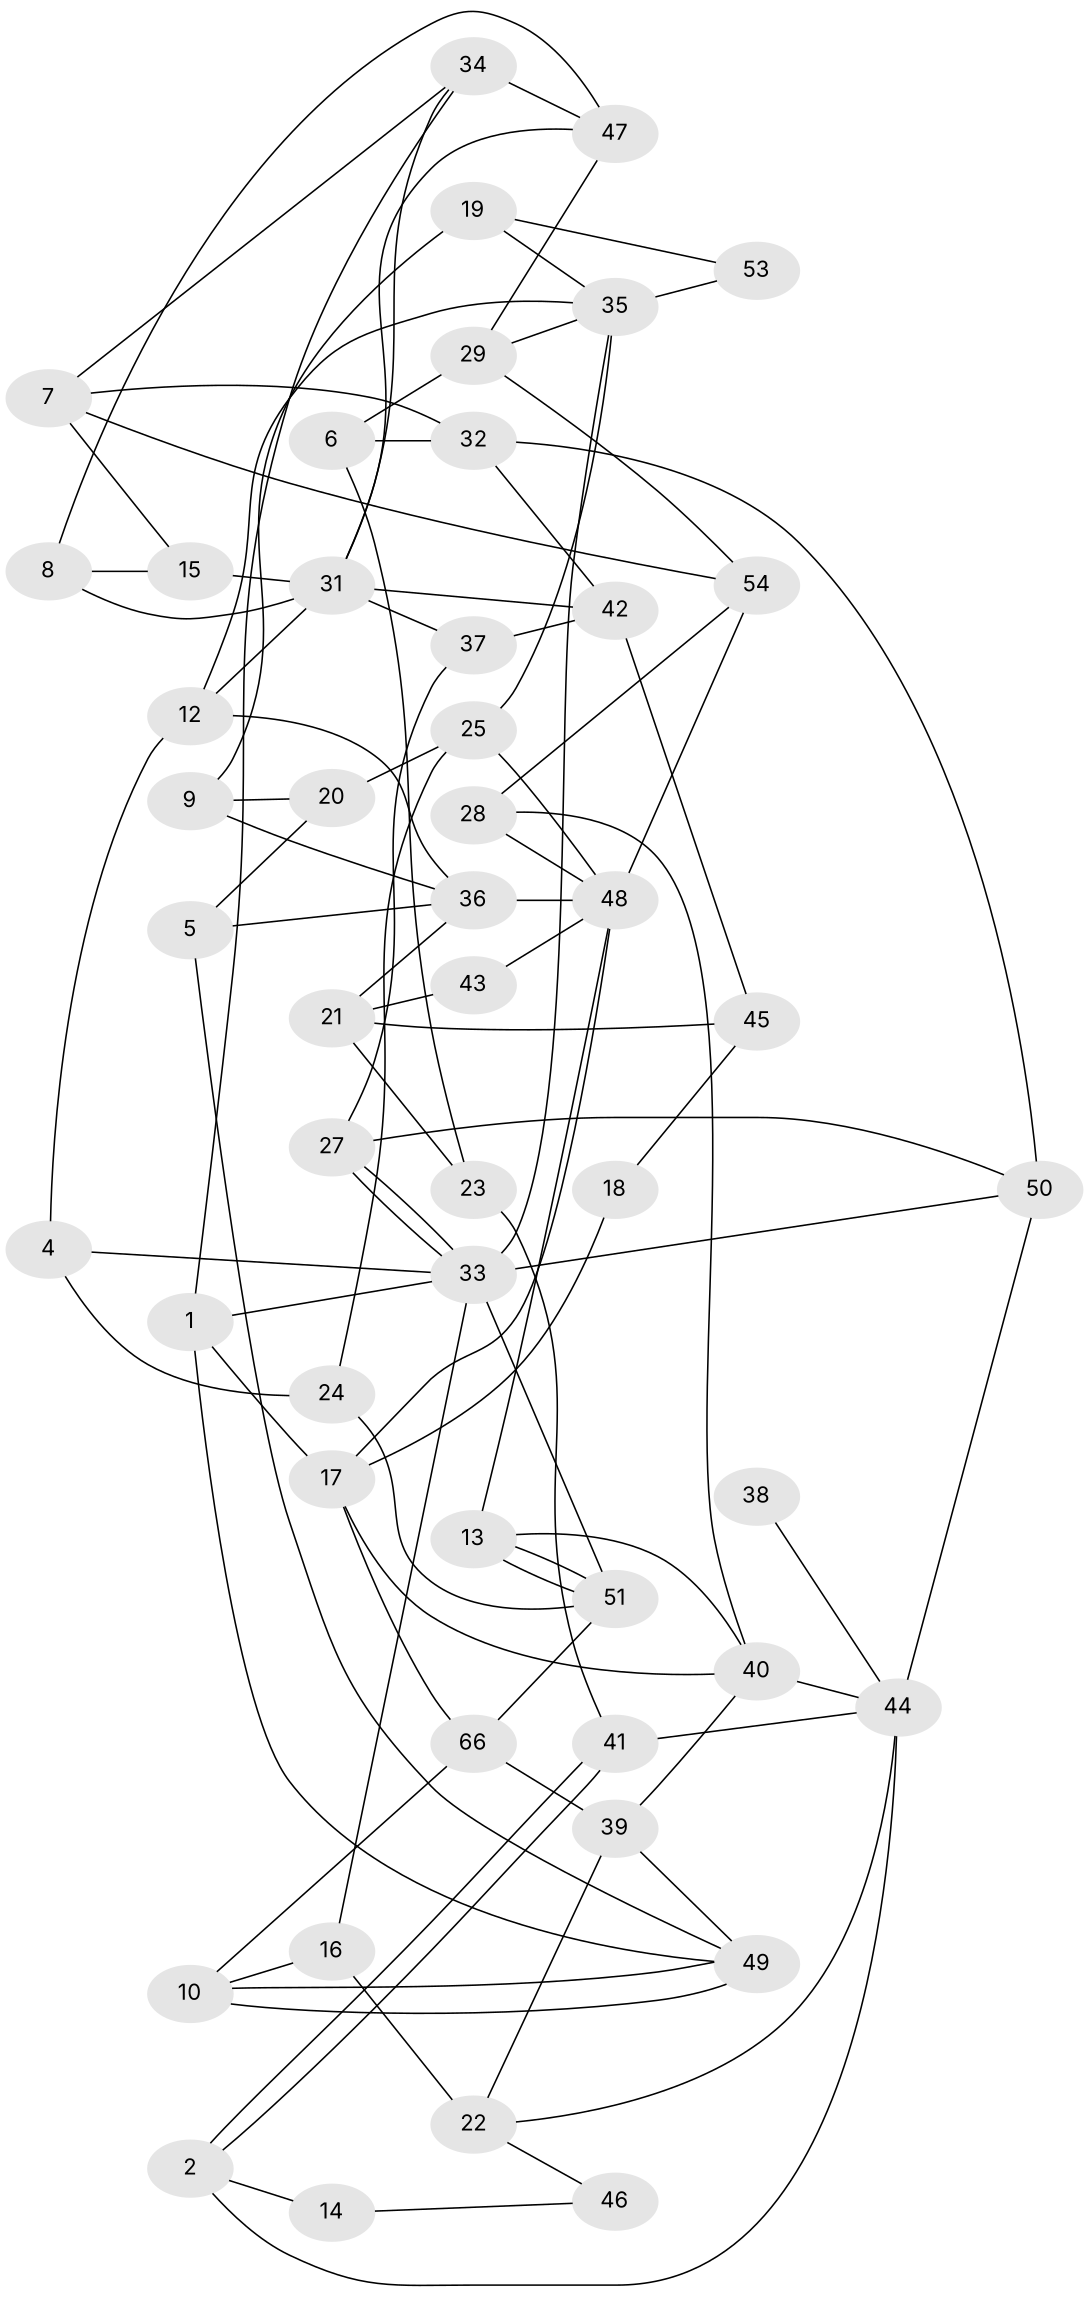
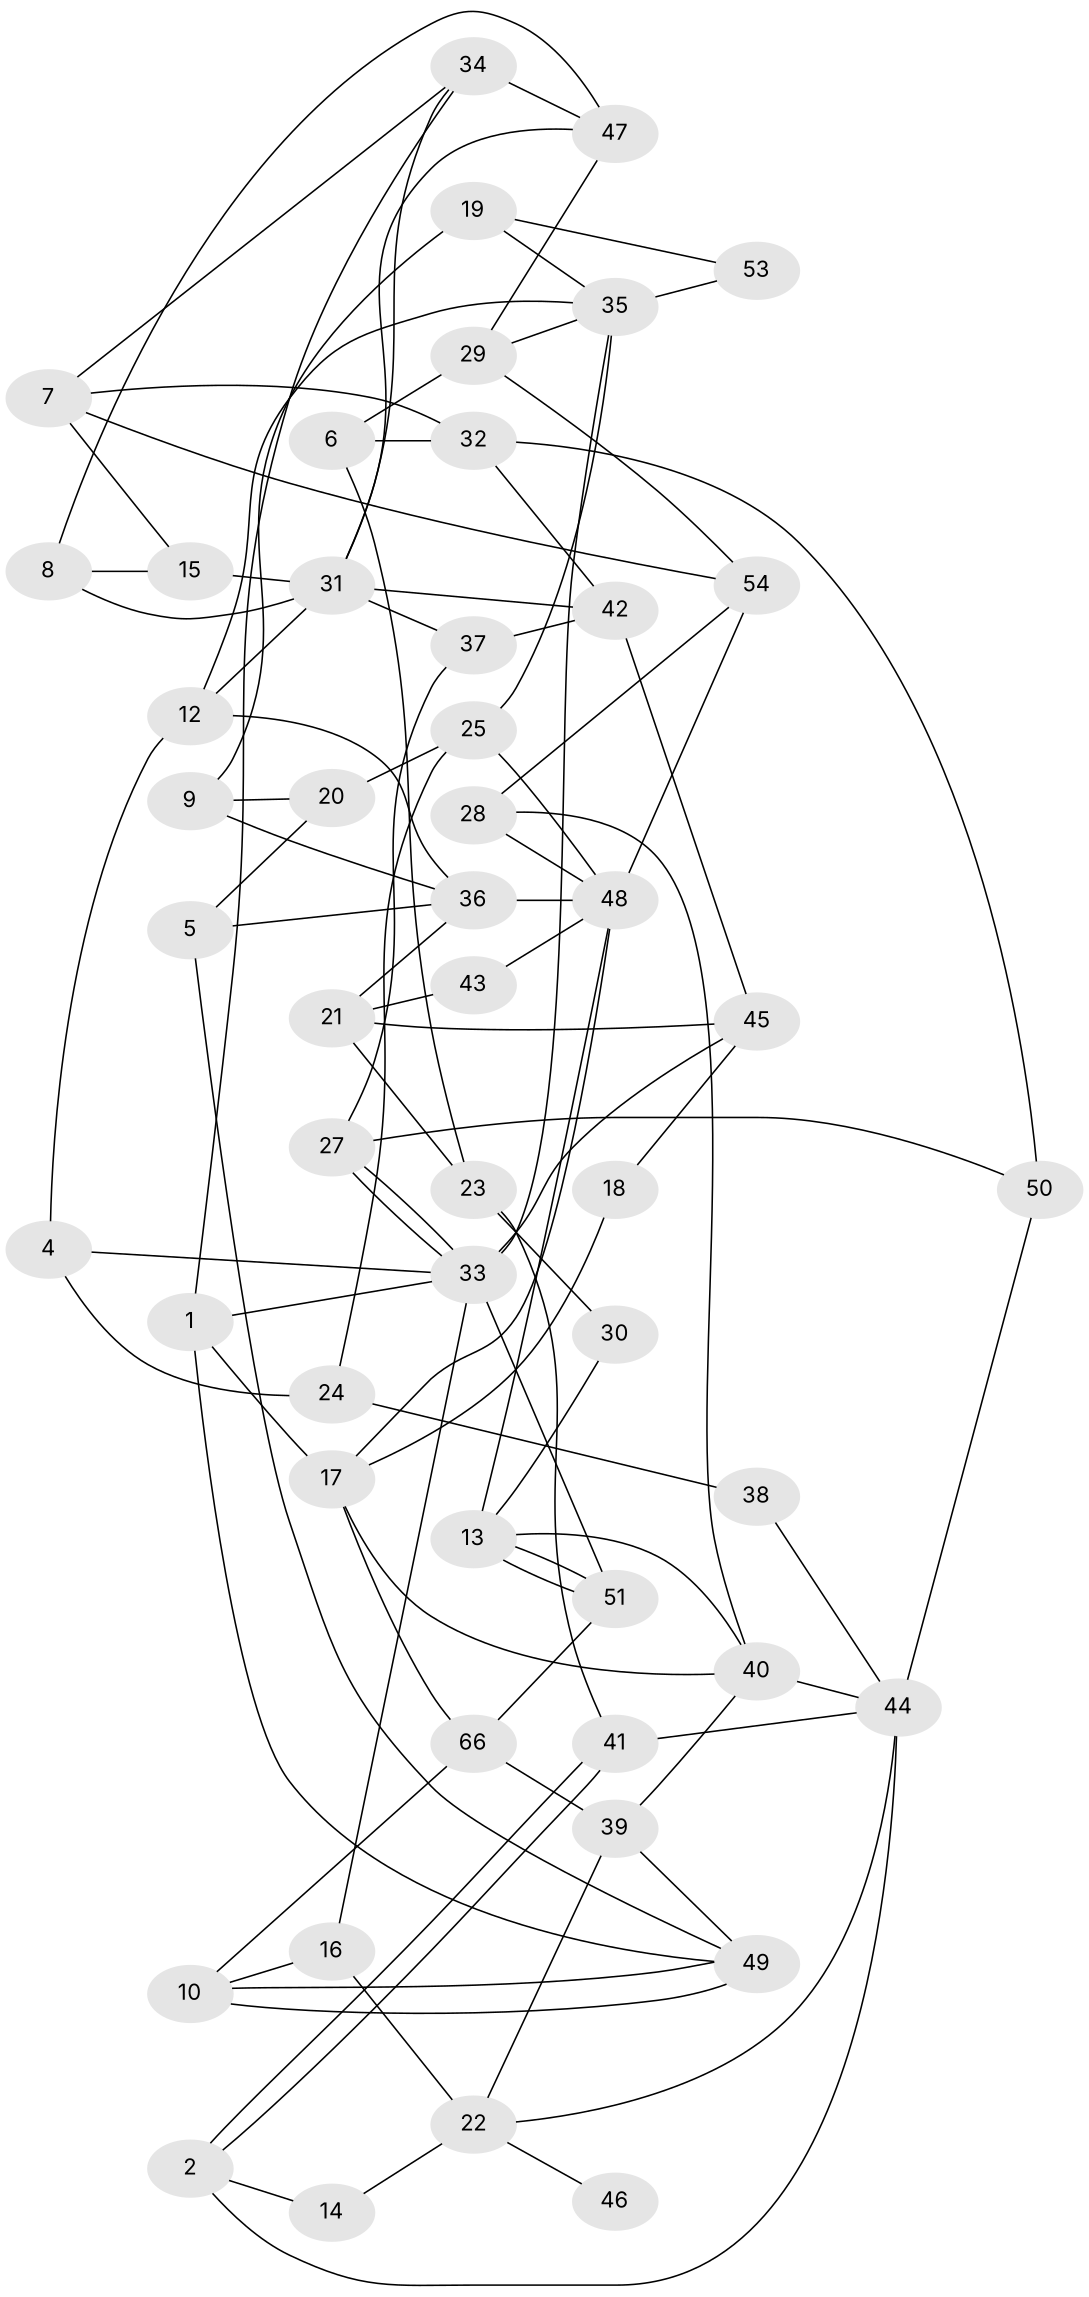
edge "50" -- "33": now "45" -- "33"
node "30": added
edge "24" -- "51": now "24" -- "38"
edge "46" -- "14": now "22" -- "14"
